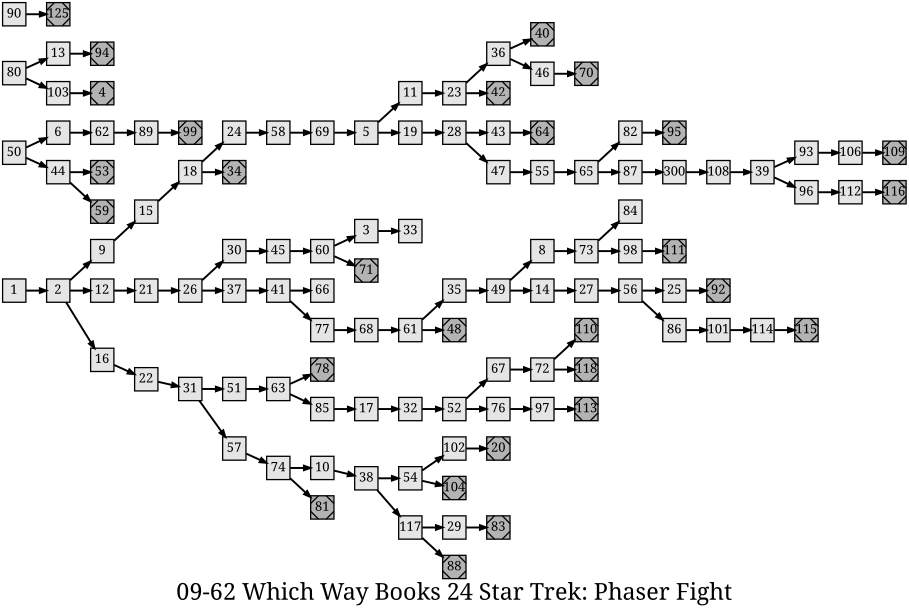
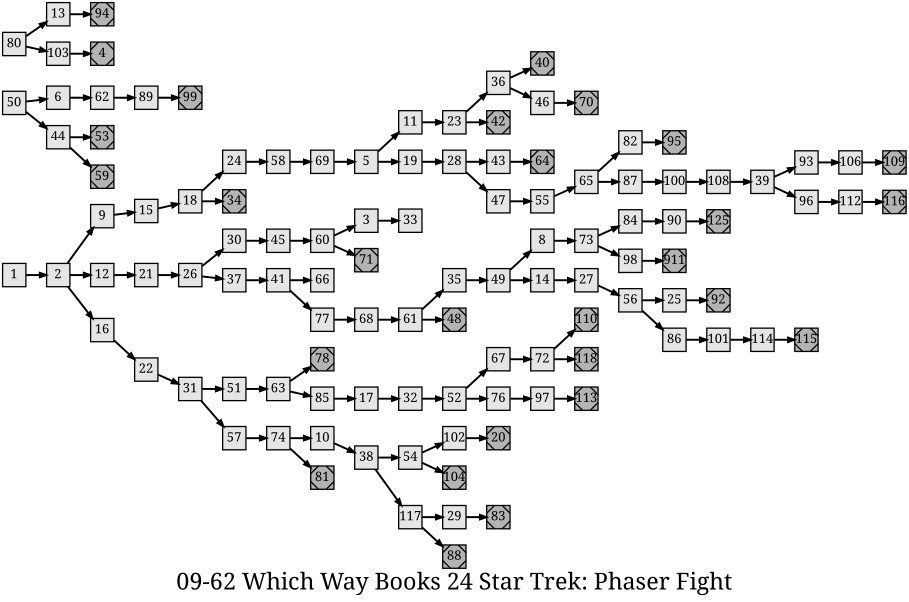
node "300": label "300" -> "100"
edge "84" -> "90": added
node "111": label "111" -> "911"
